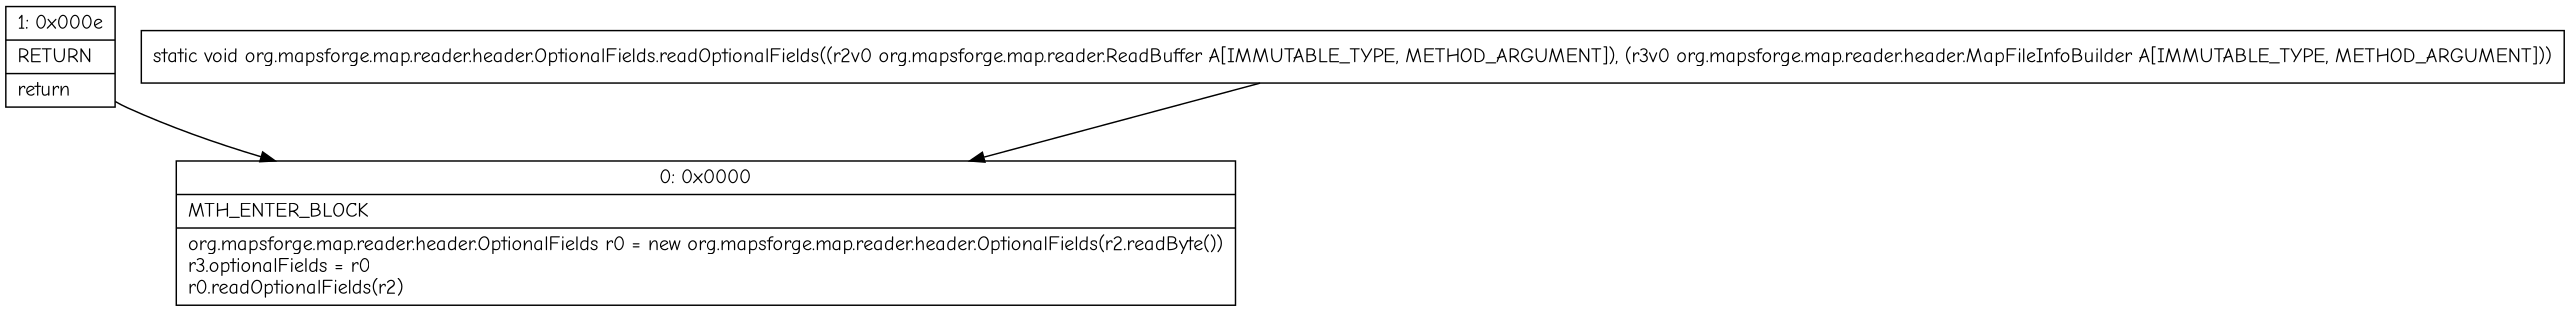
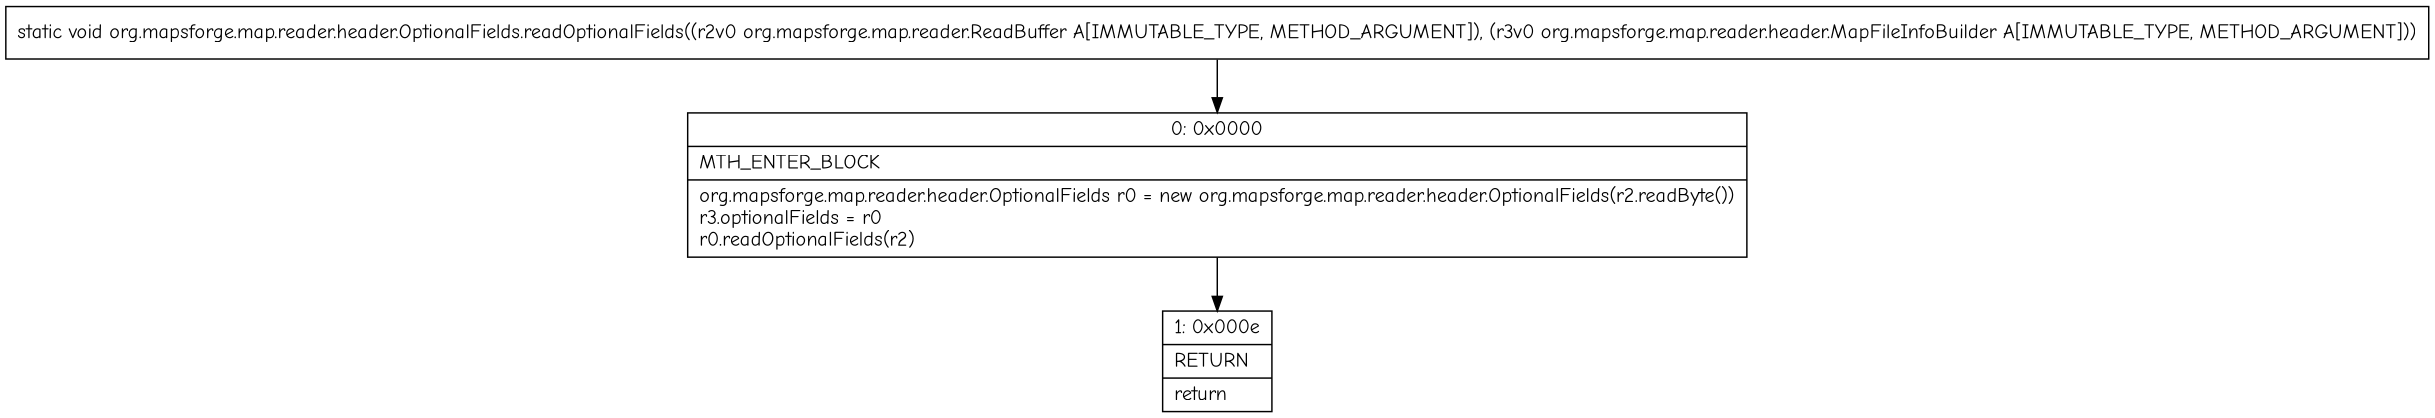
edge "1: 0x000e" -> "0: 0x0000": reversed
